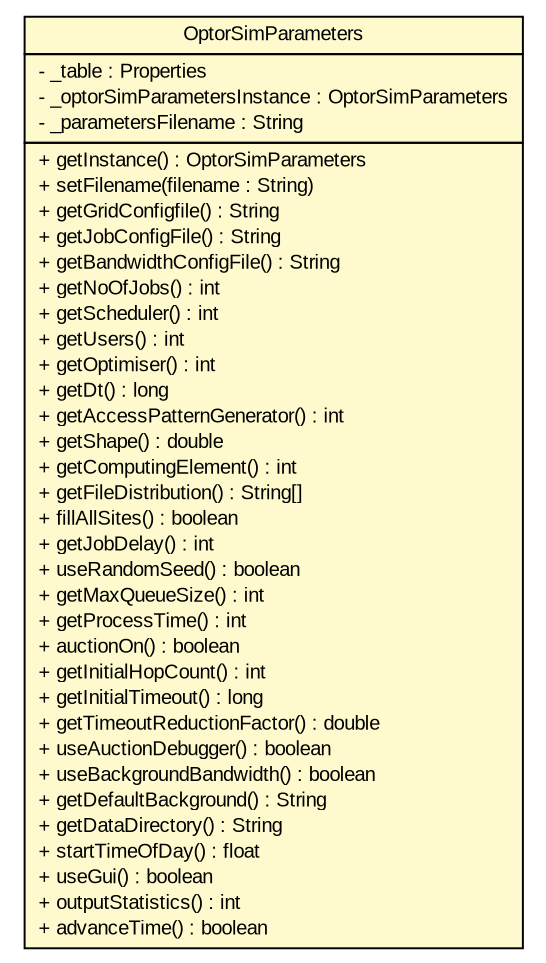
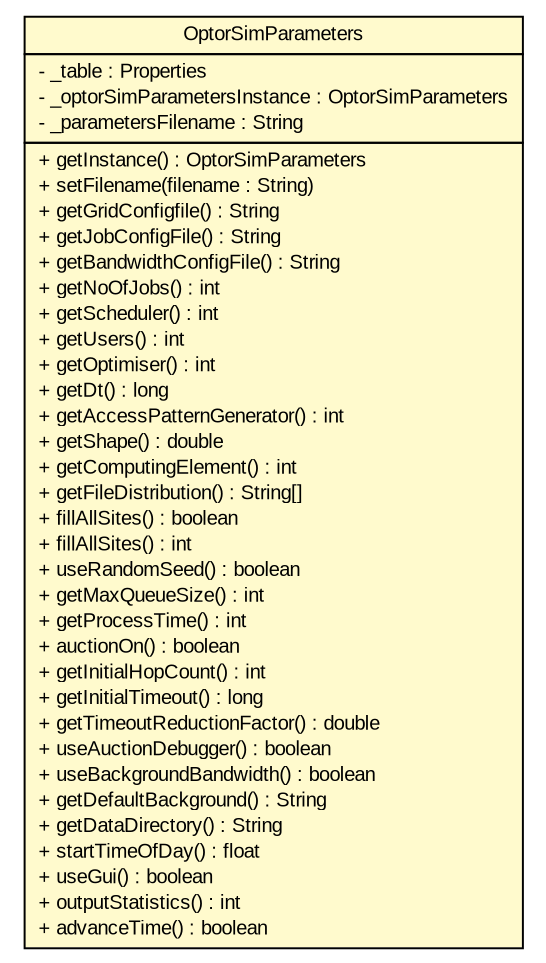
node "OptorSimParameters": text "+ getJobDelay() : int" -> "+ fillAllSites() : int"
